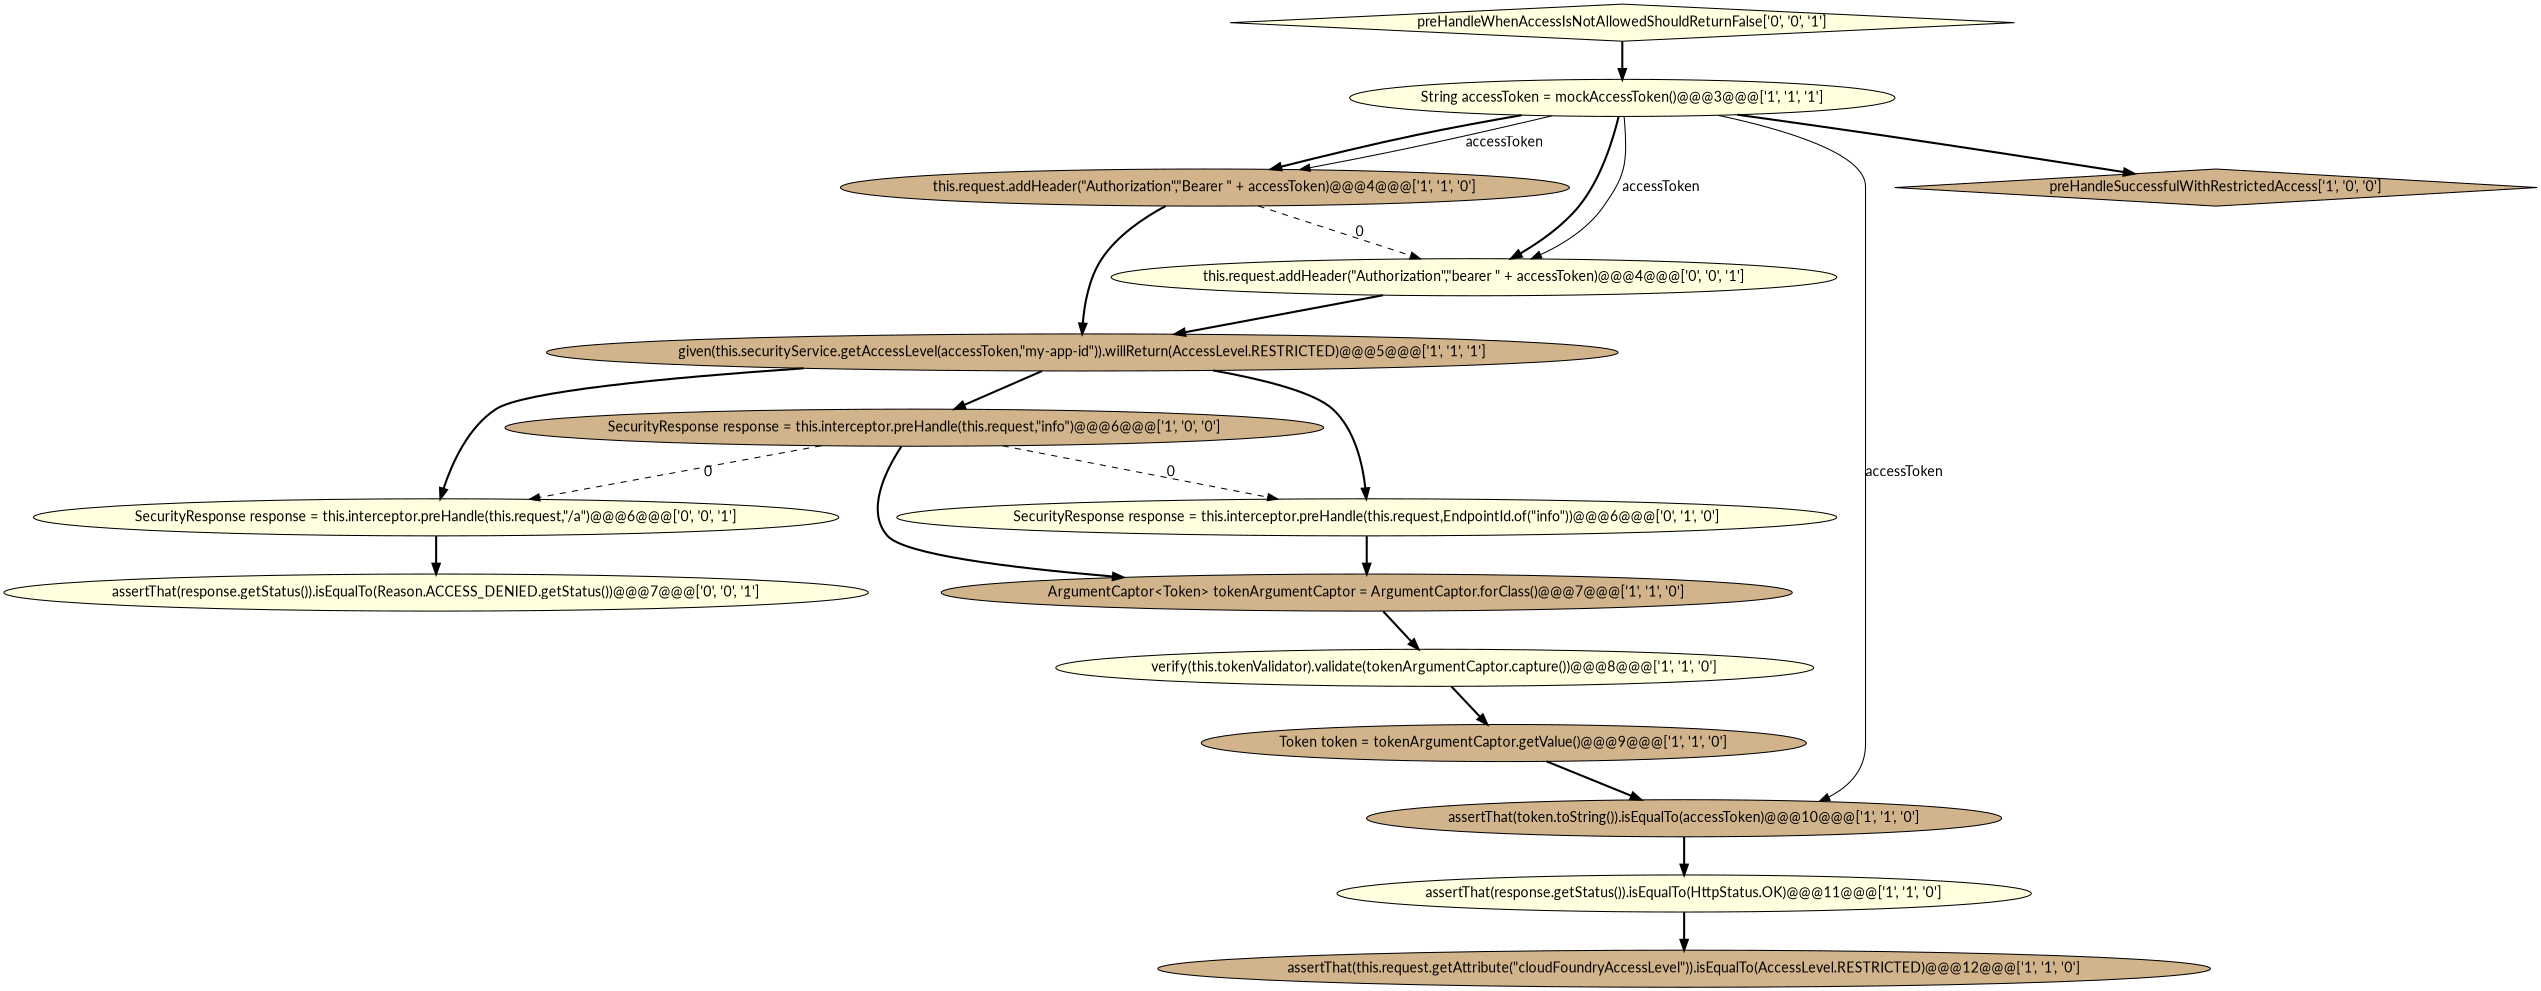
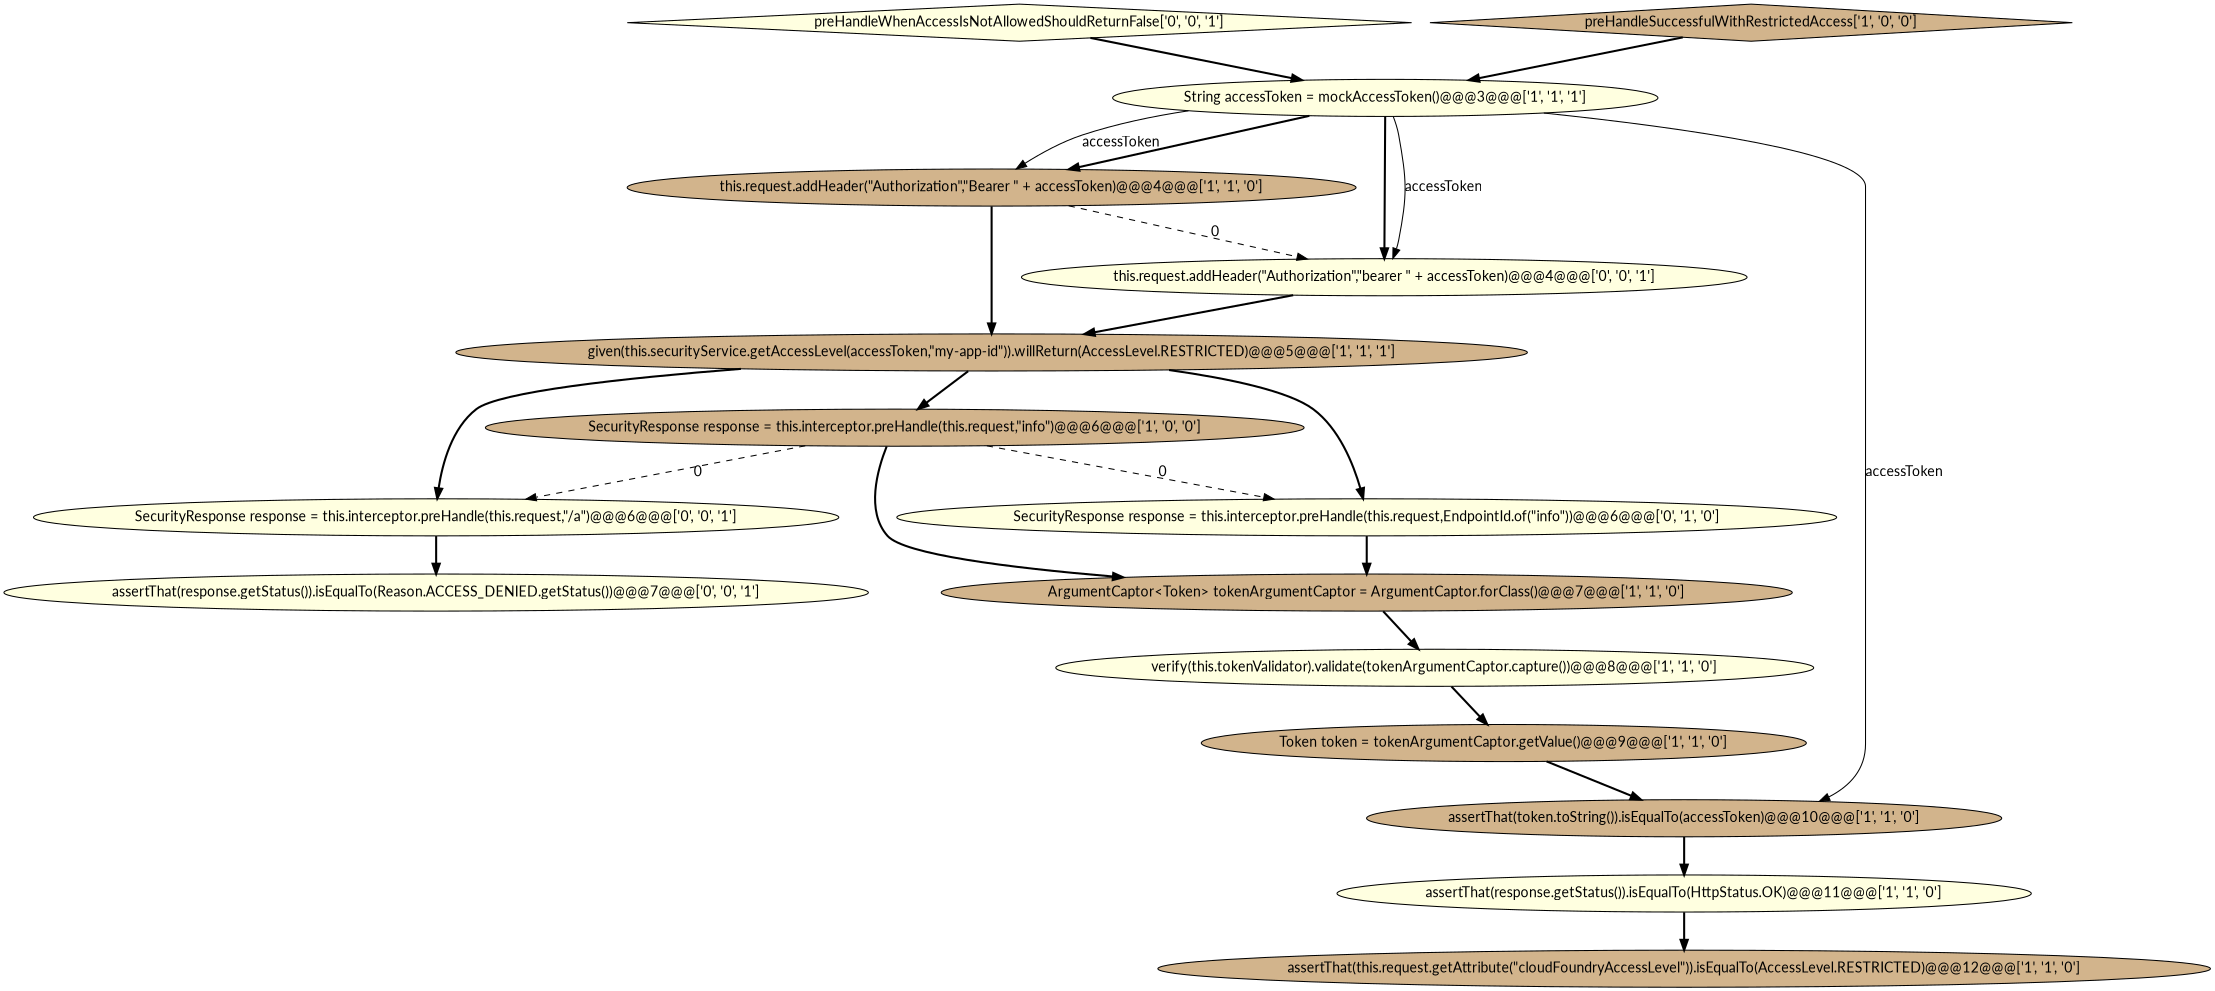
edge "String accessToken = mockAccessToken()@@@3@@@['1', '1', '1']" -> "preHandleSuccessfulWithRestrictedAccess['1', '0', '0']": reversed
